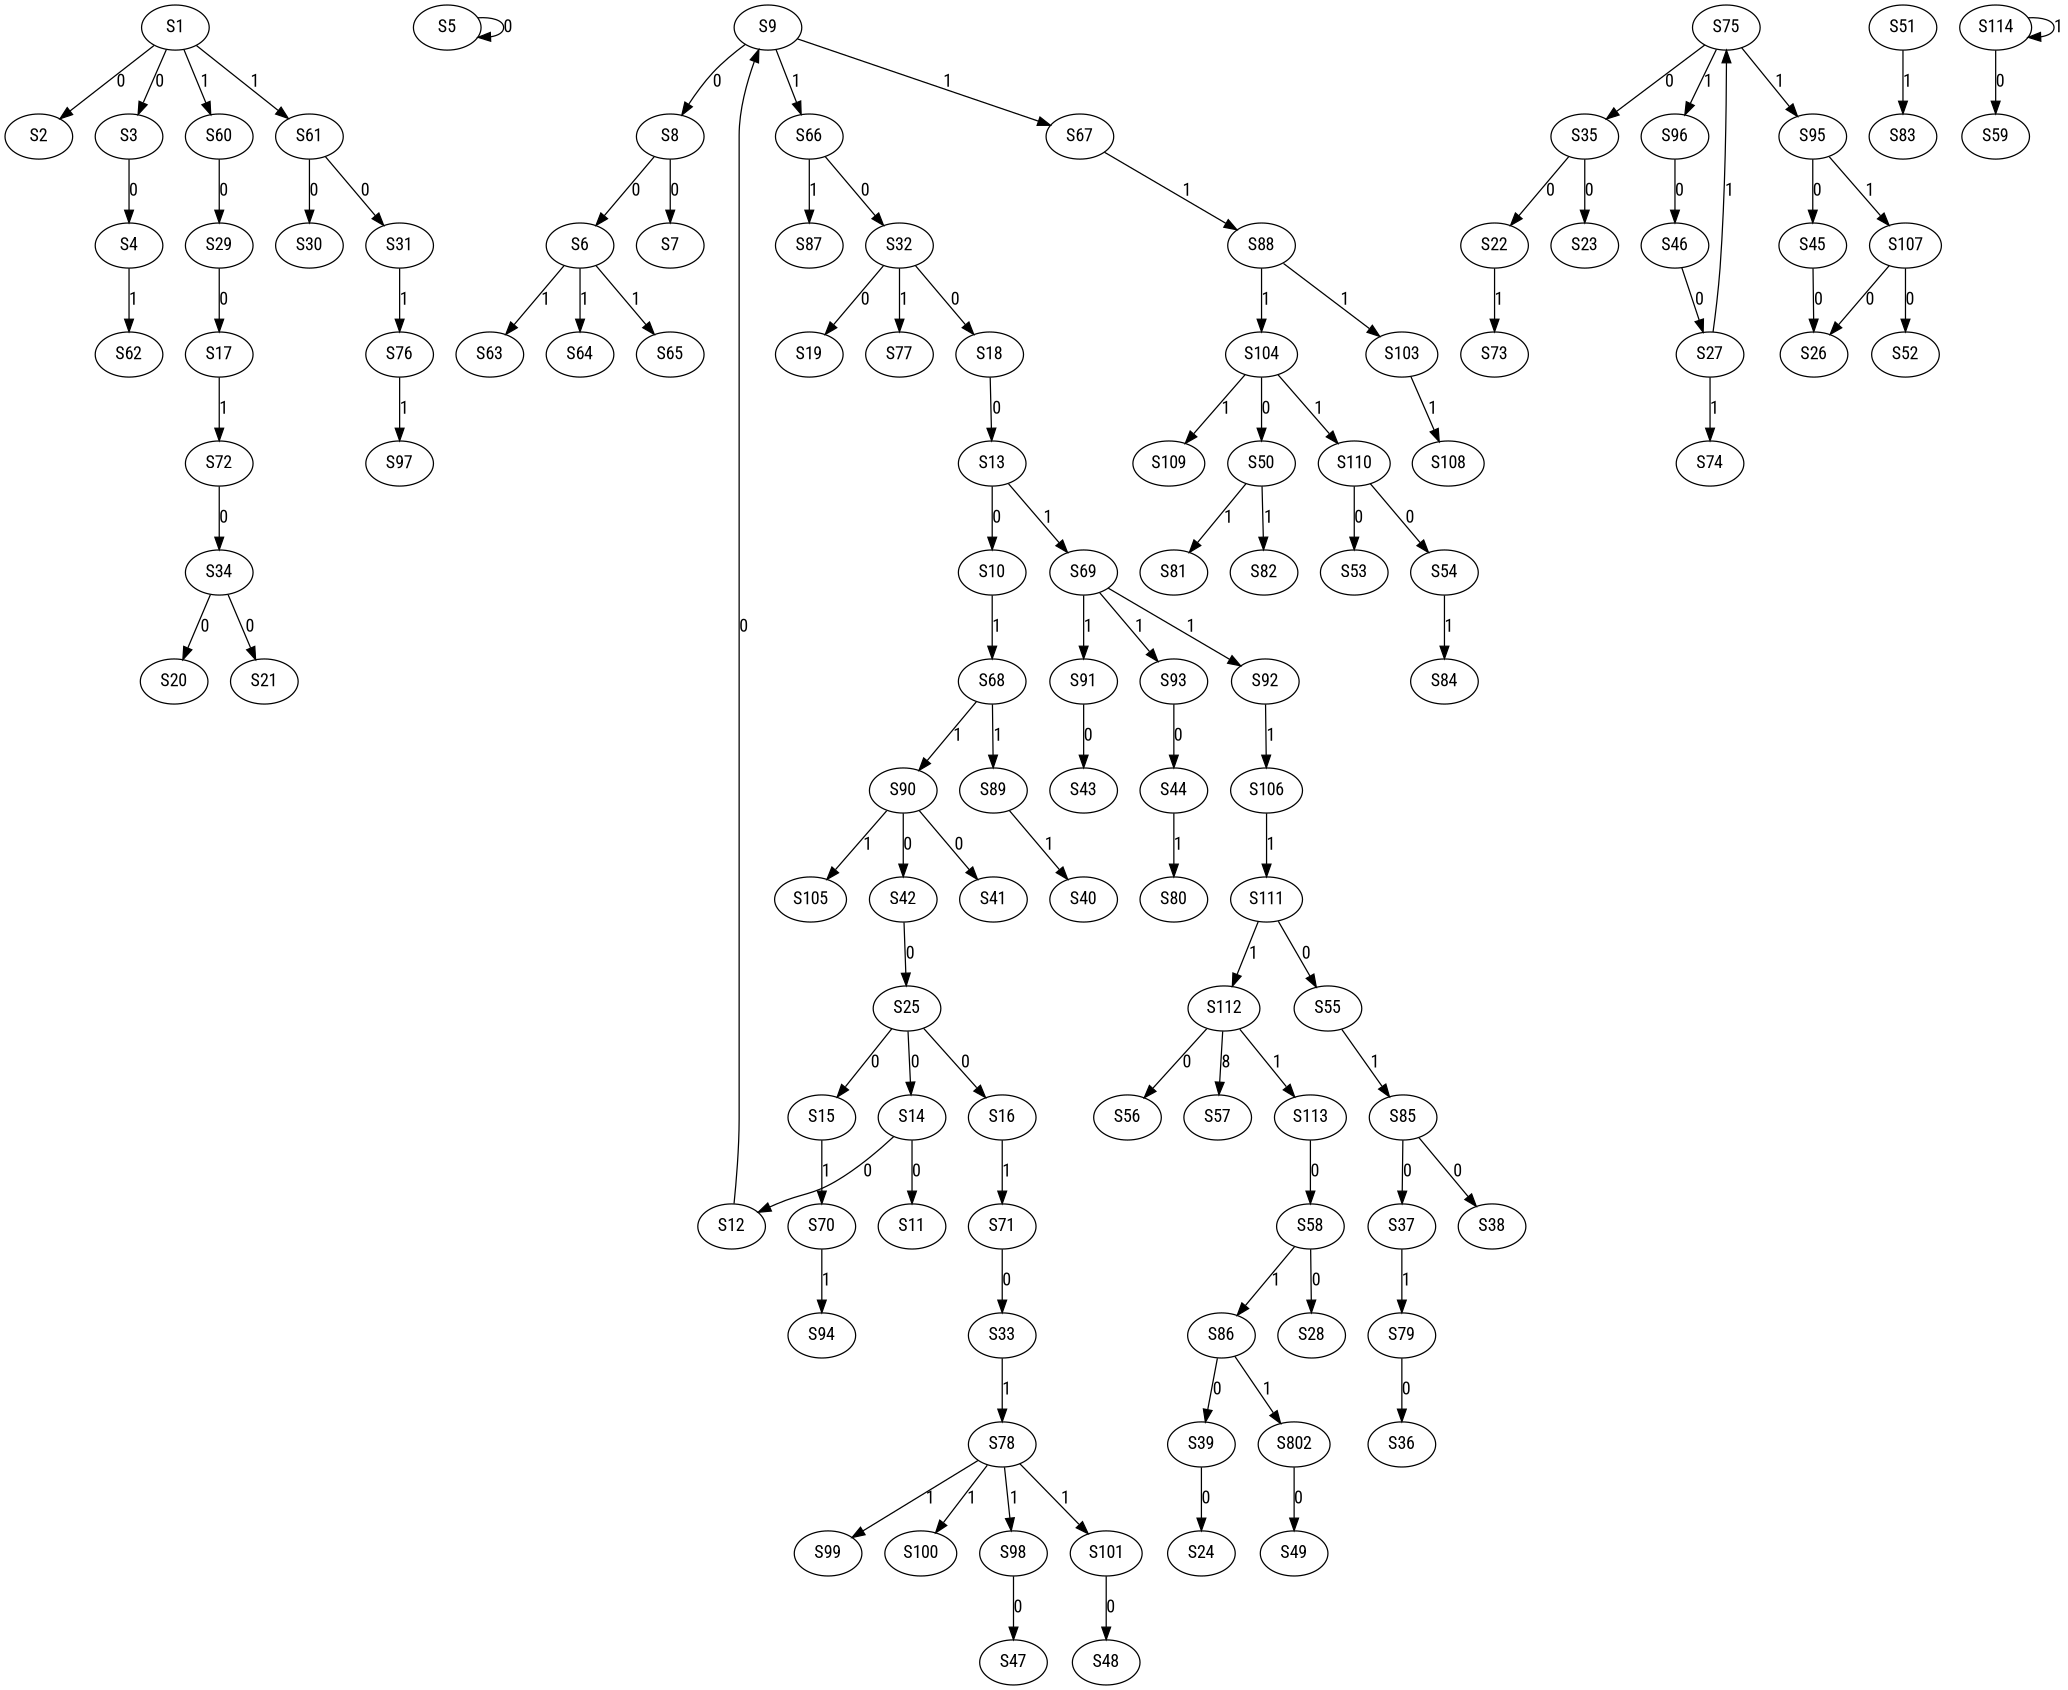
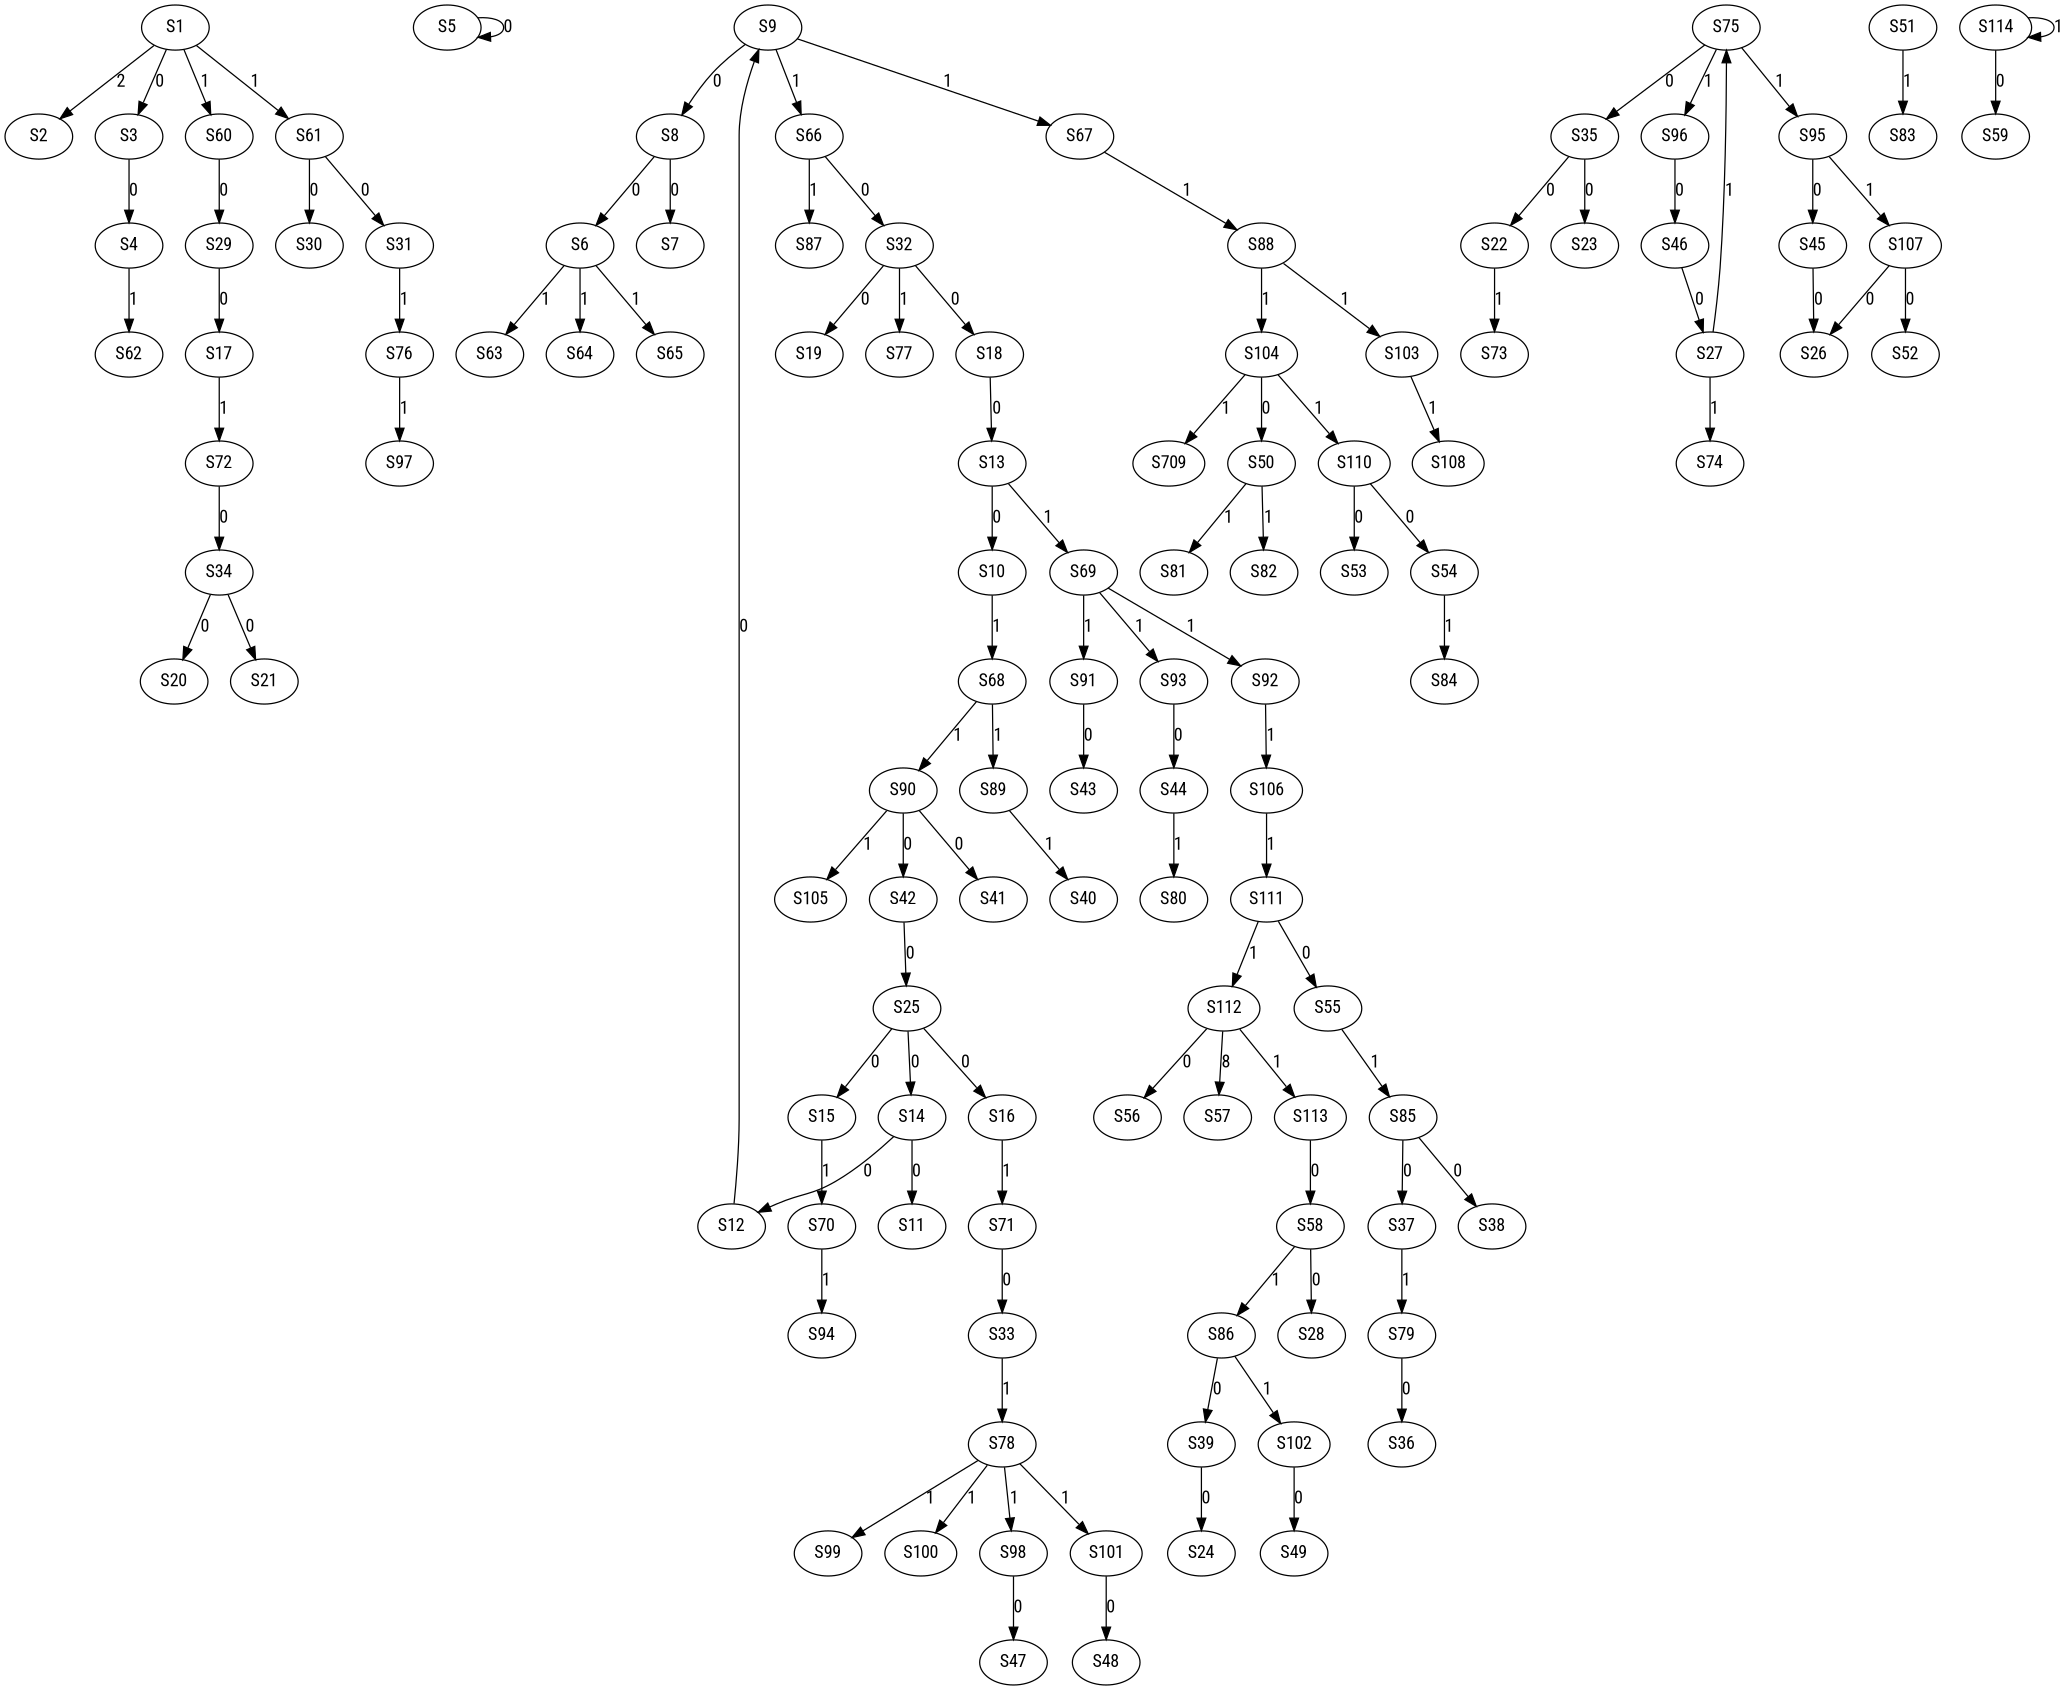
edge "S1" -> "S2": label "0" -> "2"
node "S109": label "S109" -> "S709"
node "S802": label "S802" -> "S102"
